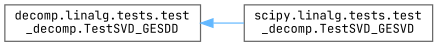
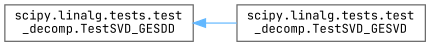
node "decomp.linalg.tests.test _decomp.TestSVD_GESDD": label "decomp.linalg.tests.test _decomp.TestSVD_GESDD" -> "scipy.linalg.tests.test _decomp.TestSVD_GESDD"
